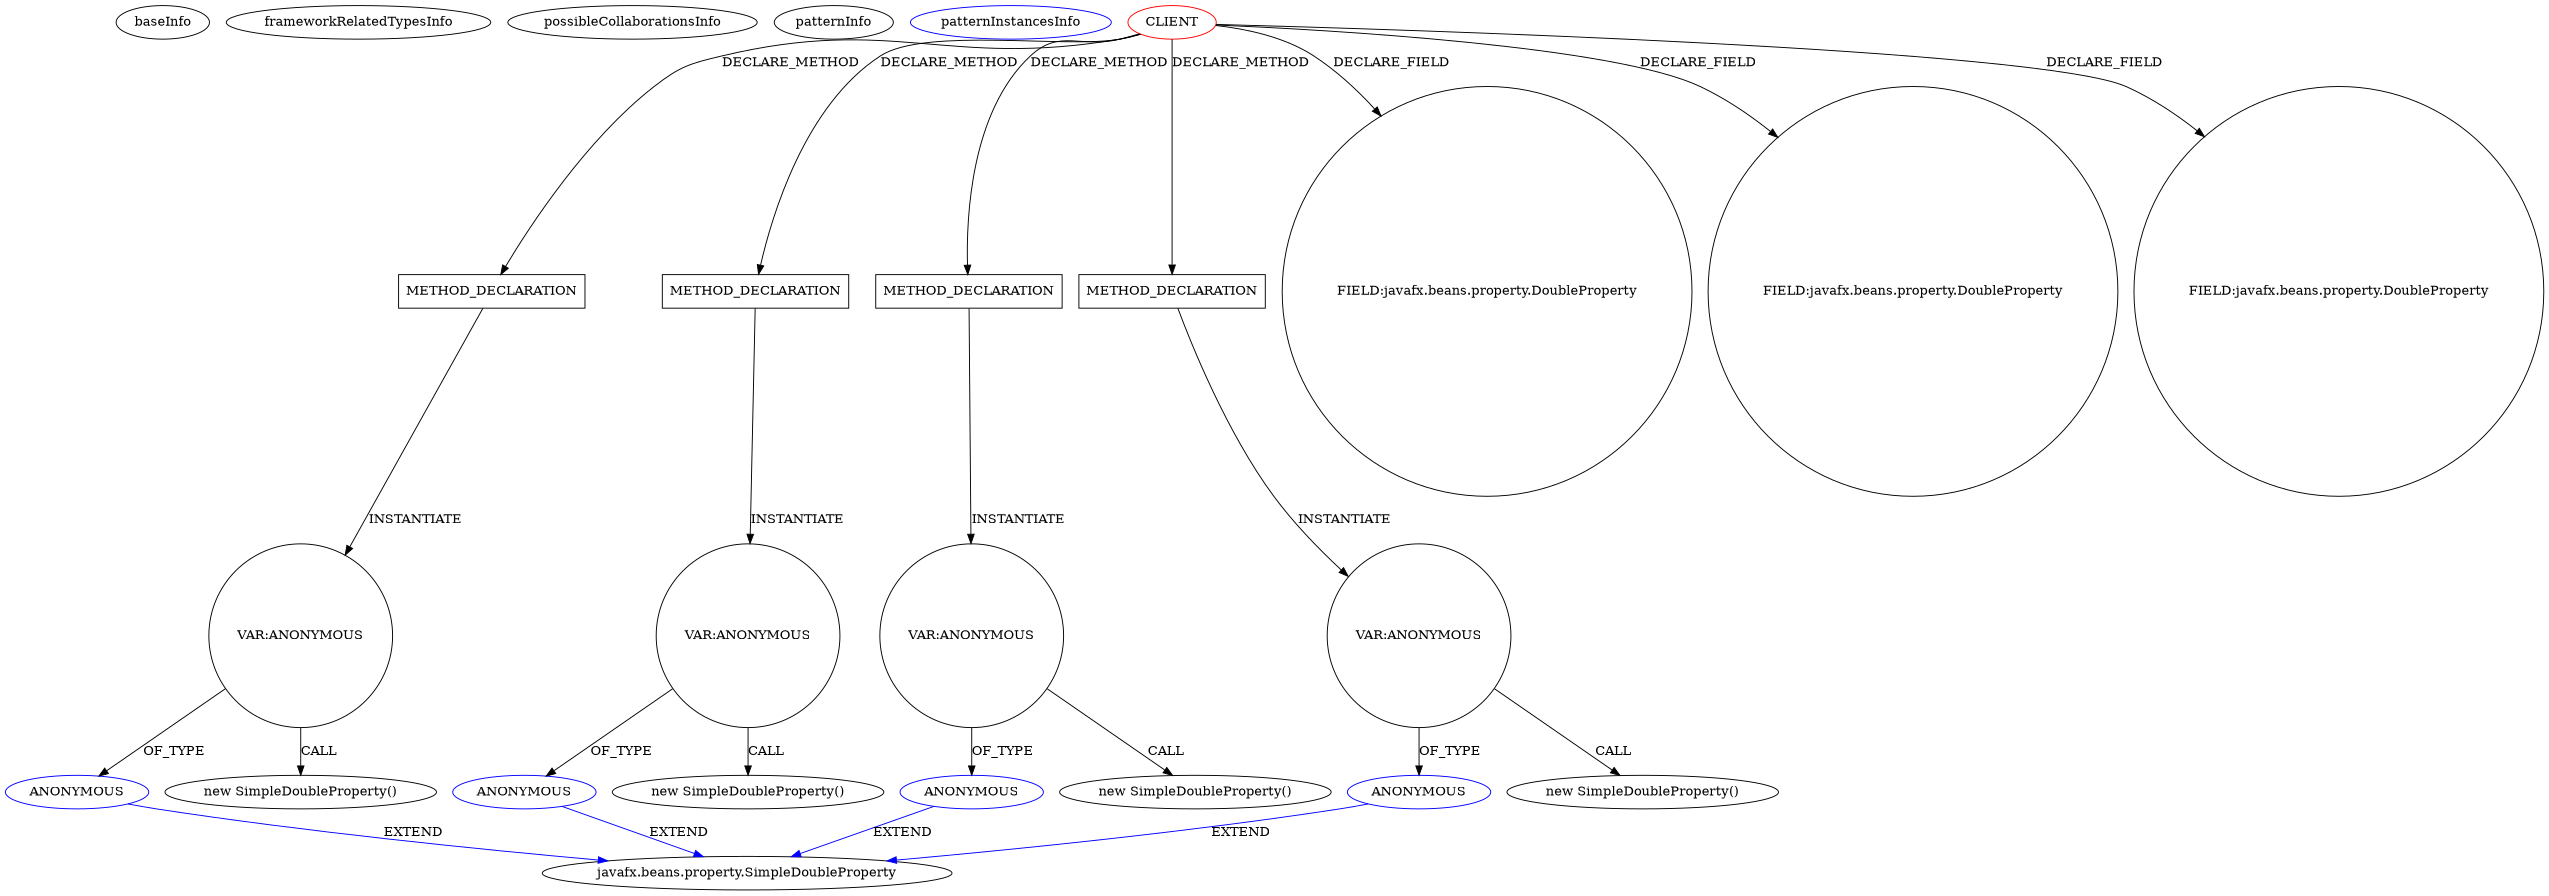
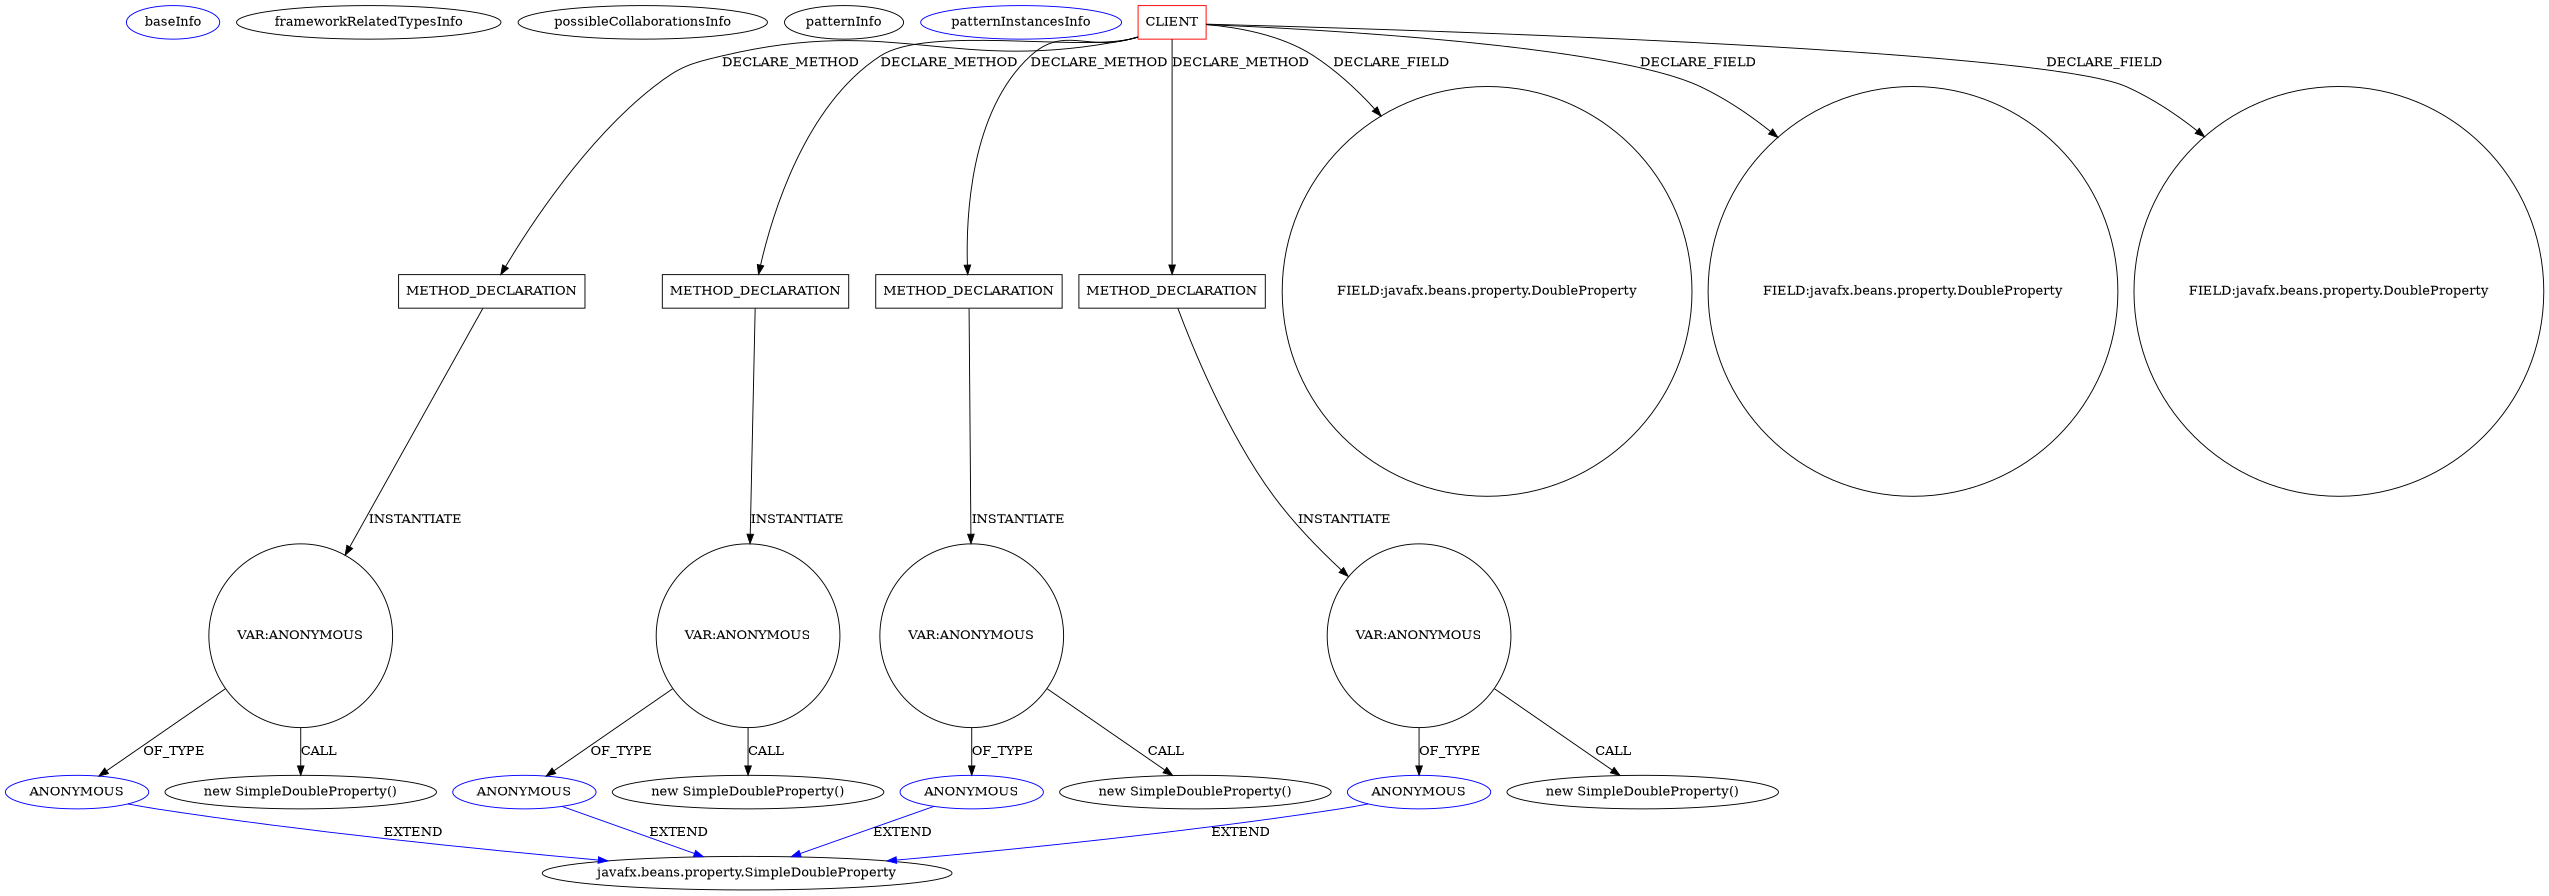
node "baseInfo": color black -> blue
node "CLIENT": shape ellipse -> box
